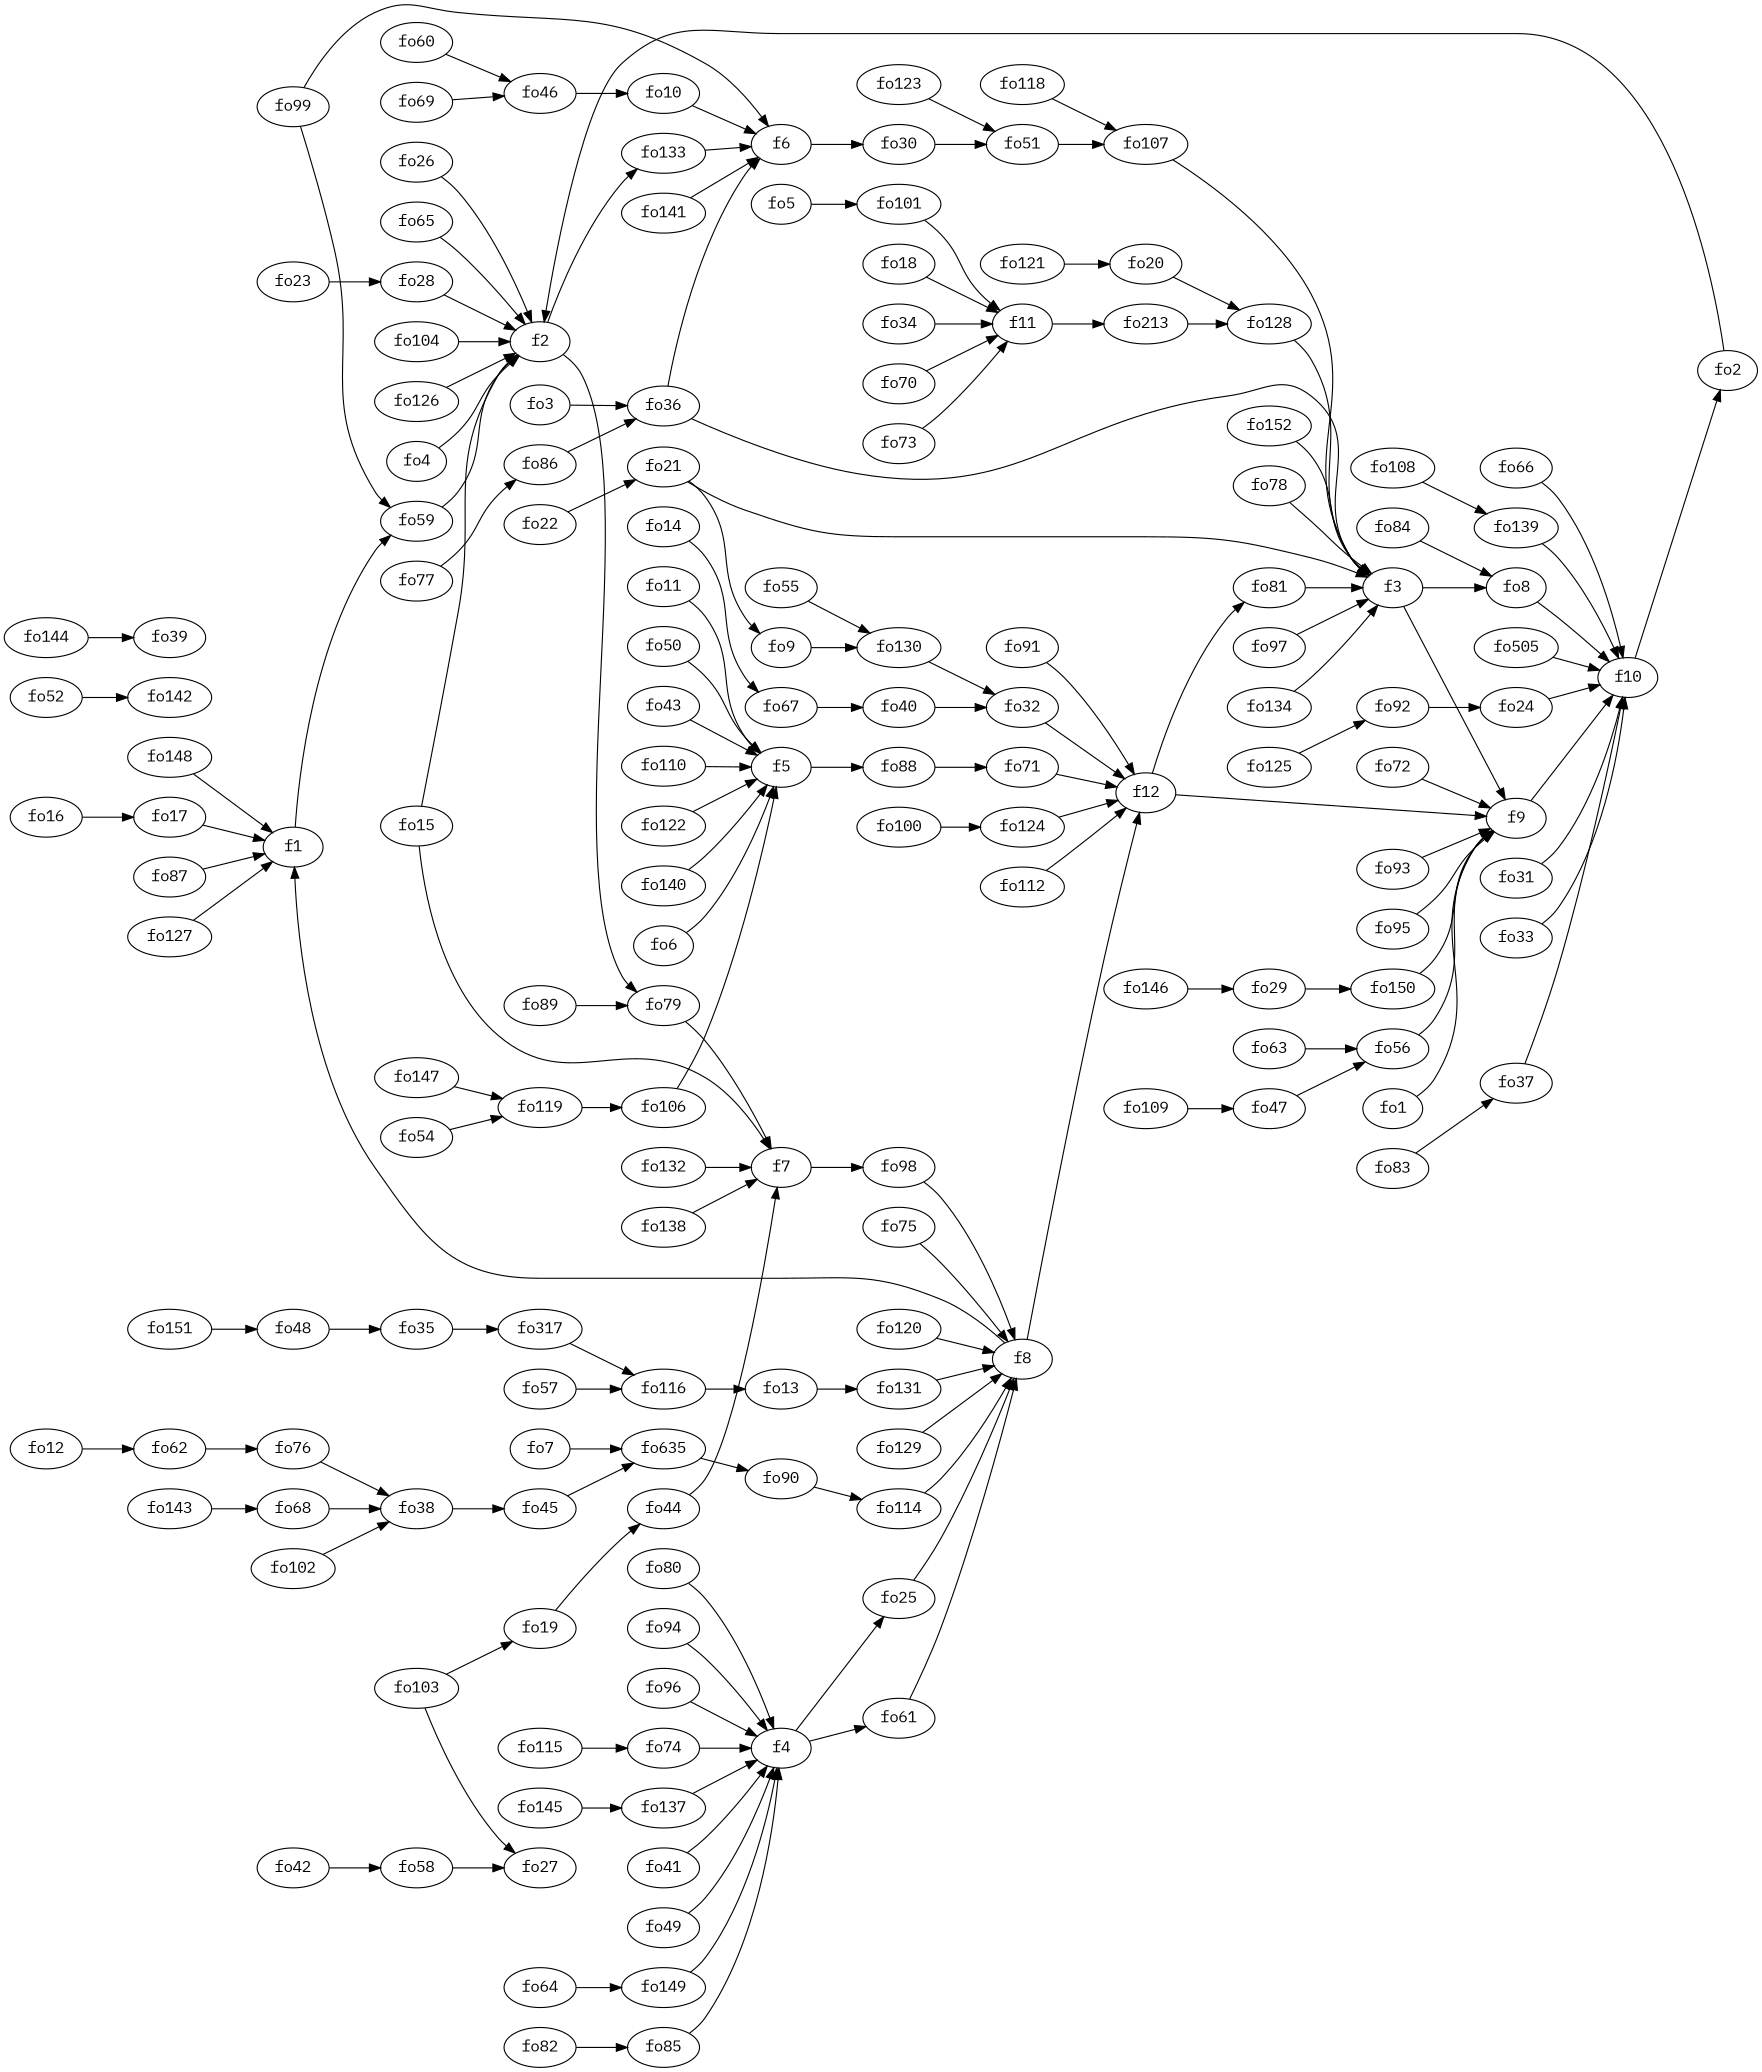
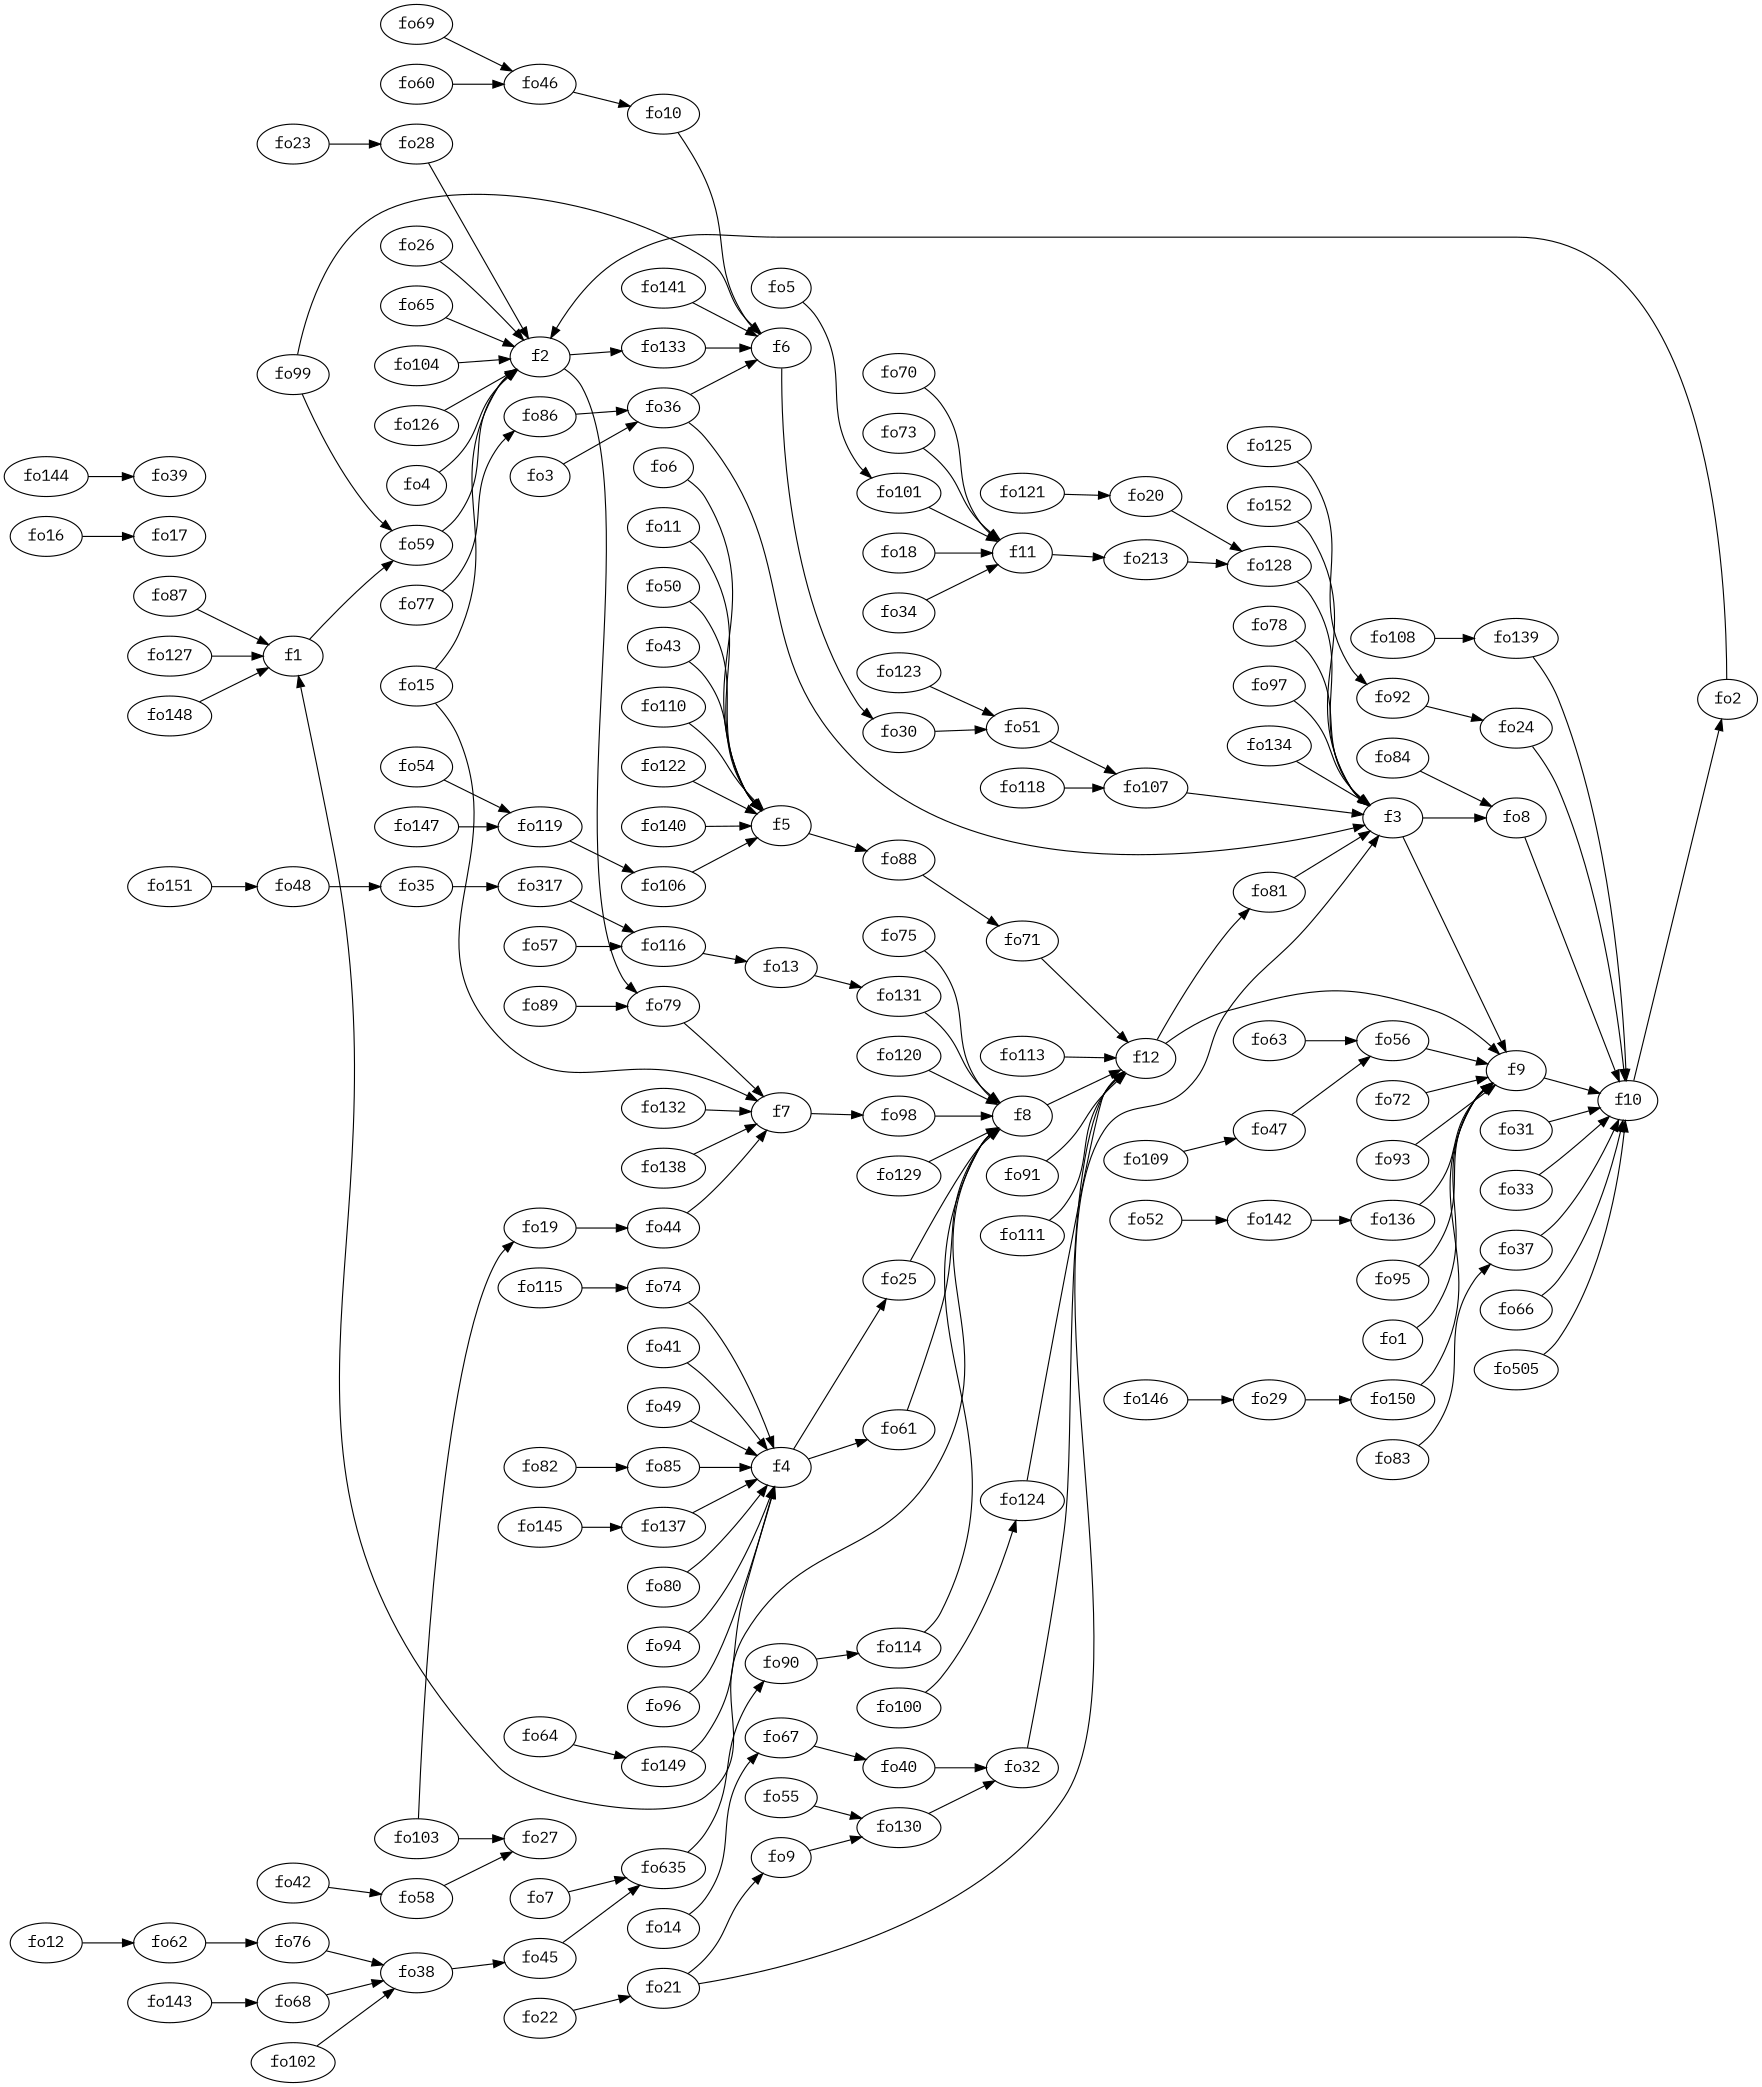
edge "fo17" -> "f1": removed
node "fo112": label "fo112" -> "fo113"
node "fo136": added
node "fo111": added
